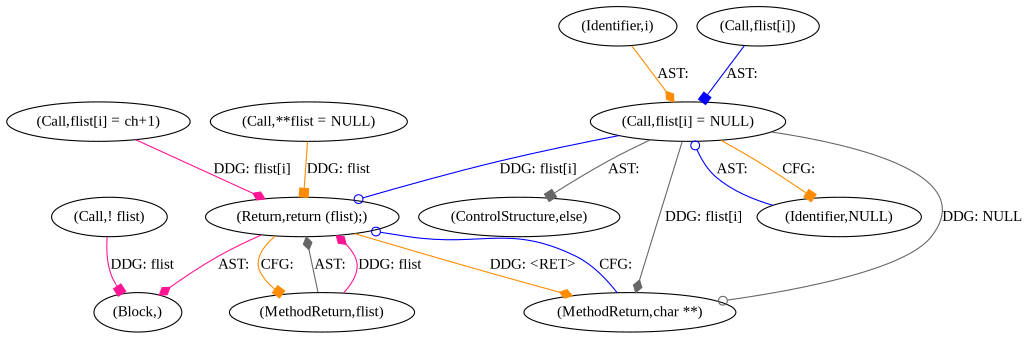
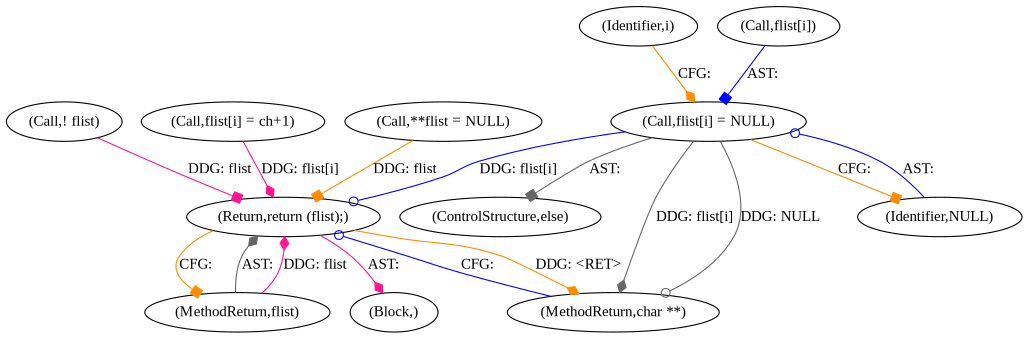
edge "(Identifier,i)" -> "(Call,flist[i] = NULL)": label "AST: " -> "CFG: "
edge "(Call,! flist)" -> "(Block,)": now "(Call,! flist)" -> "(Return,return (flist);)"
